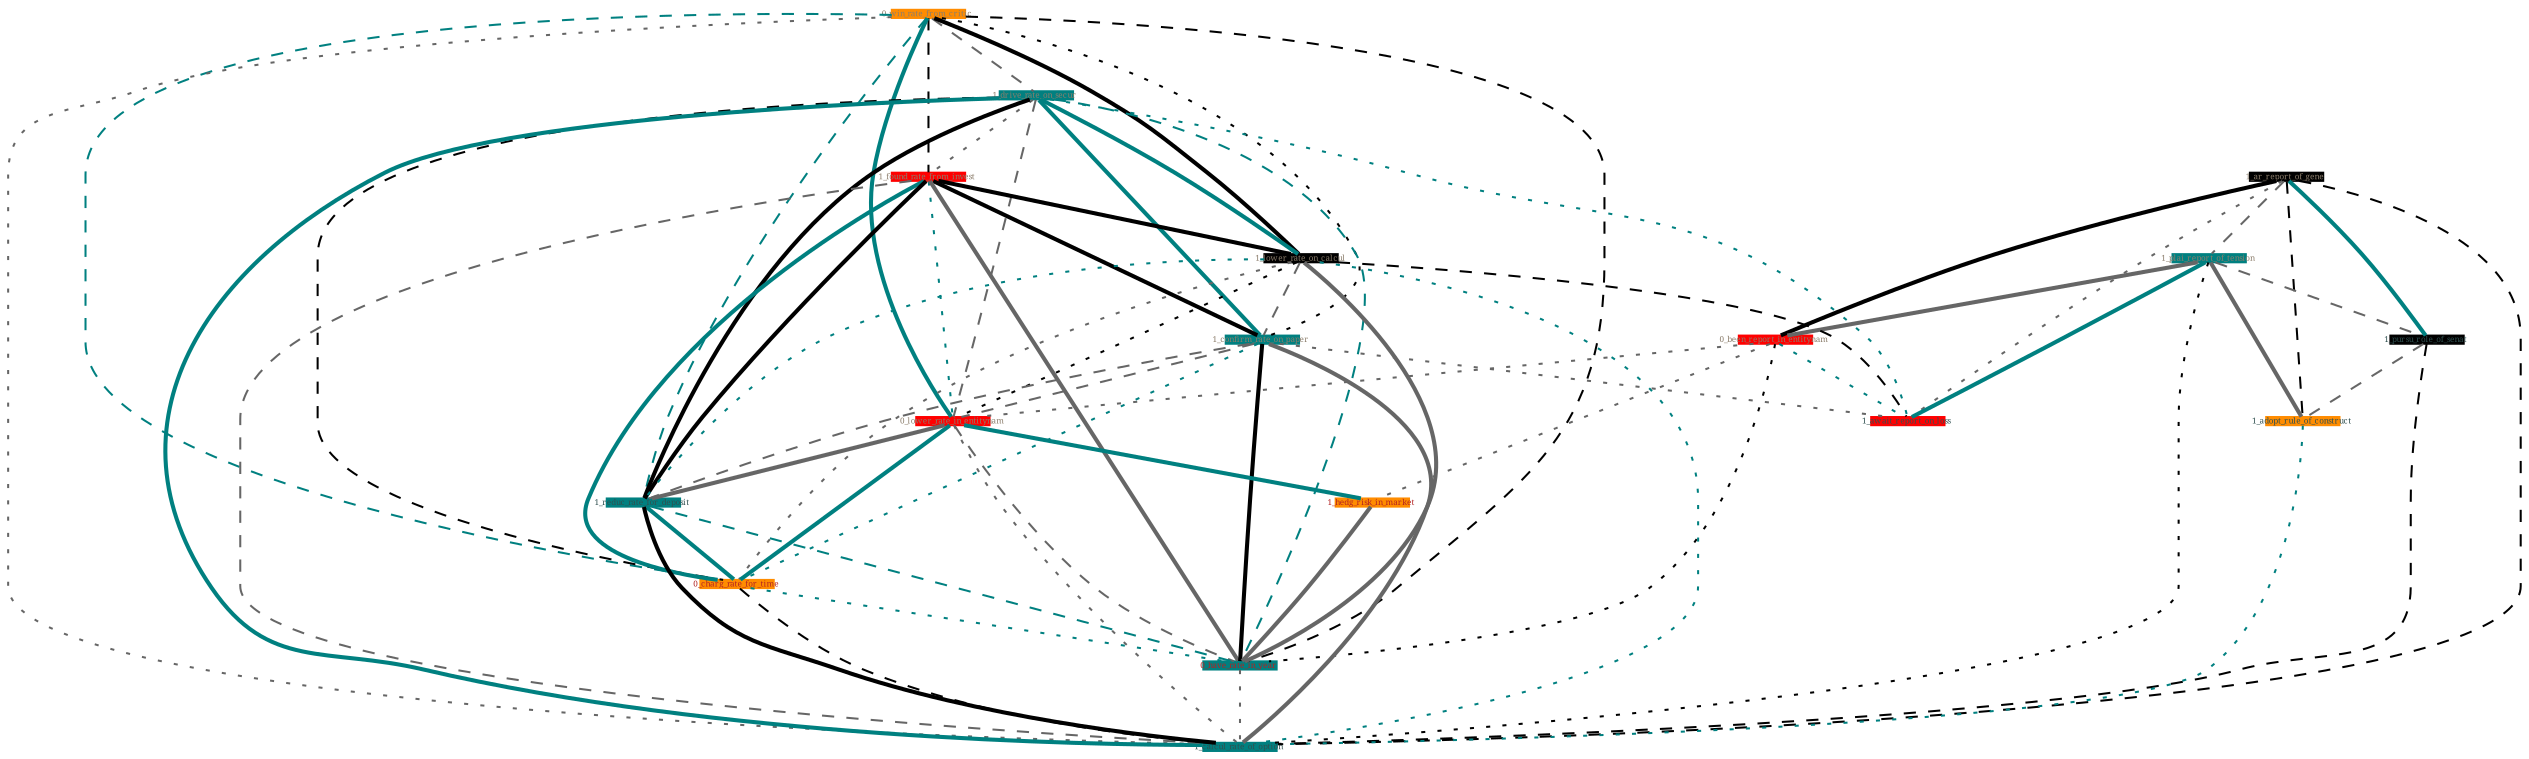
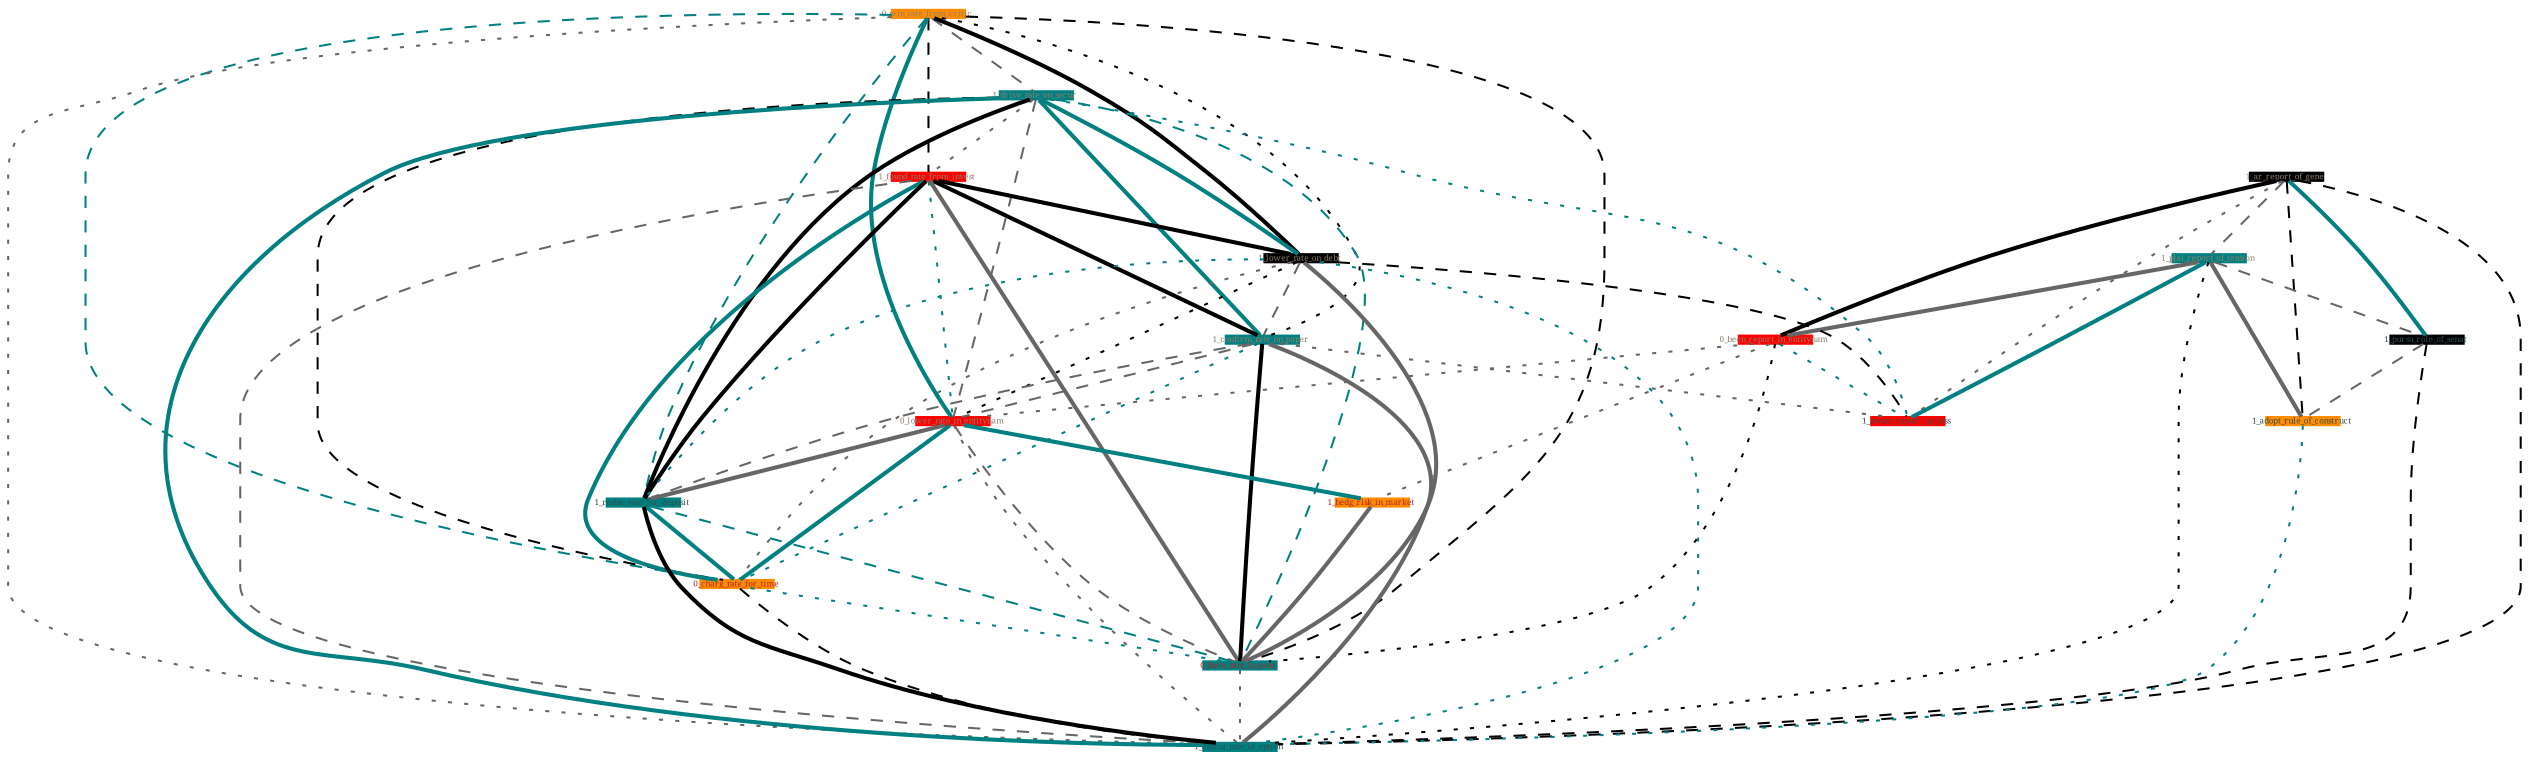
node "1_lower_rate_on_calcul": label "1_lower_rate_on_calcul" -> "1_lower_rate_on_debt"
